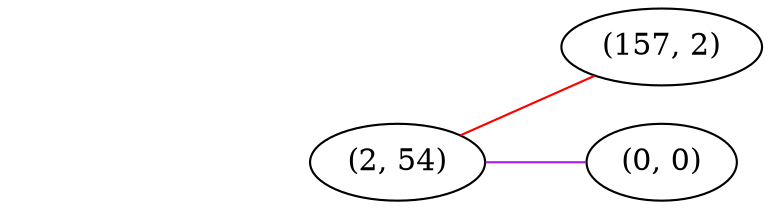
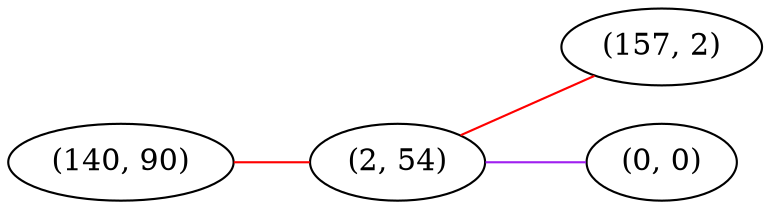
node "(140, 90)": added
